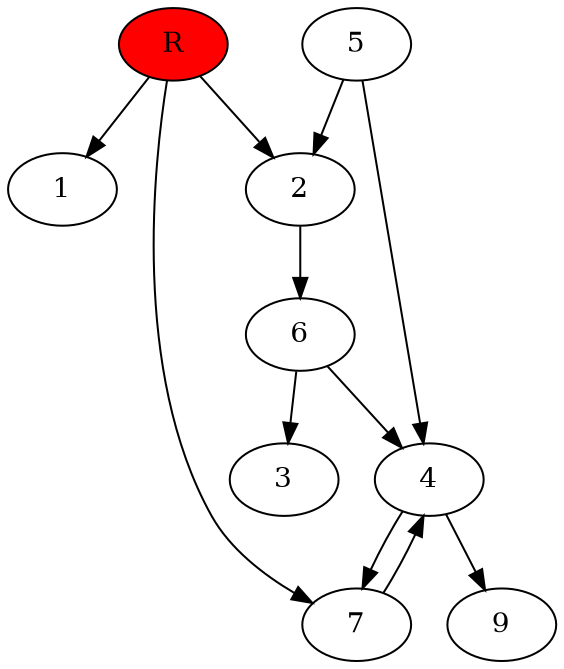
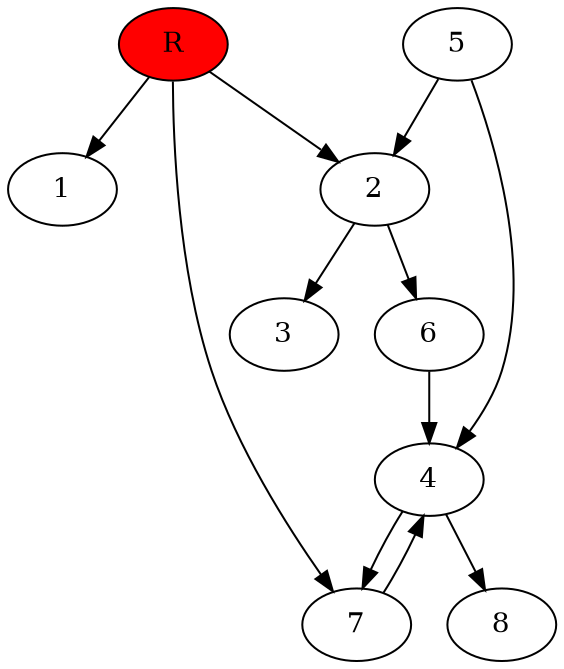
edge "6" -> "3": now "2" -> "3"
node "9": label "9" -> "8"
